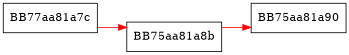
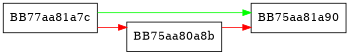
edge "BB77aa81a7c" -> "BB75aa81a90": added
node "BB75aa81a8b": label "BB75aa81a8b" -> "BB75aa80a8b"
